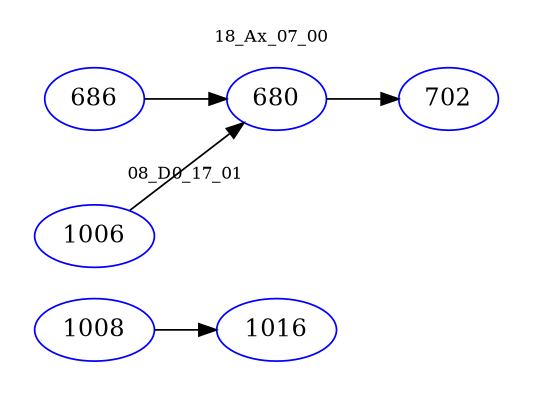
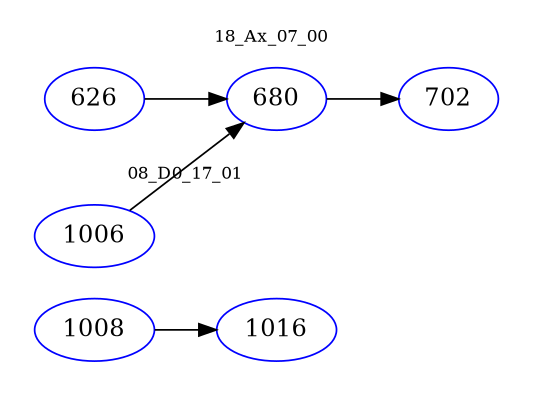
node "686": label "686" -> "626"
